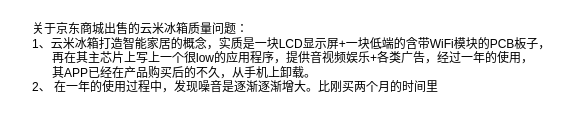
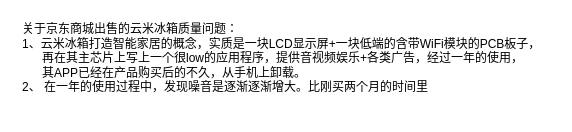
node "关于京东商城出售的云米冰箱质量问题： 1、云米冰箱打造智能家居的概念，实质是一块LCD显示屏+一块低端的含带WiFi模块的PCB板子， 再在其主芯片上写上一个很low的应用程序，提供音视频娱乐+各类广告，经过一年的使用， 其APP已经在产品购买后的不久，从手机上卸载。 2、 在一年的使用过程中，发现噪音是逐渐逐渐增大。比刚买两个月的时间里": moved (296, 66) -> (286, 66)
